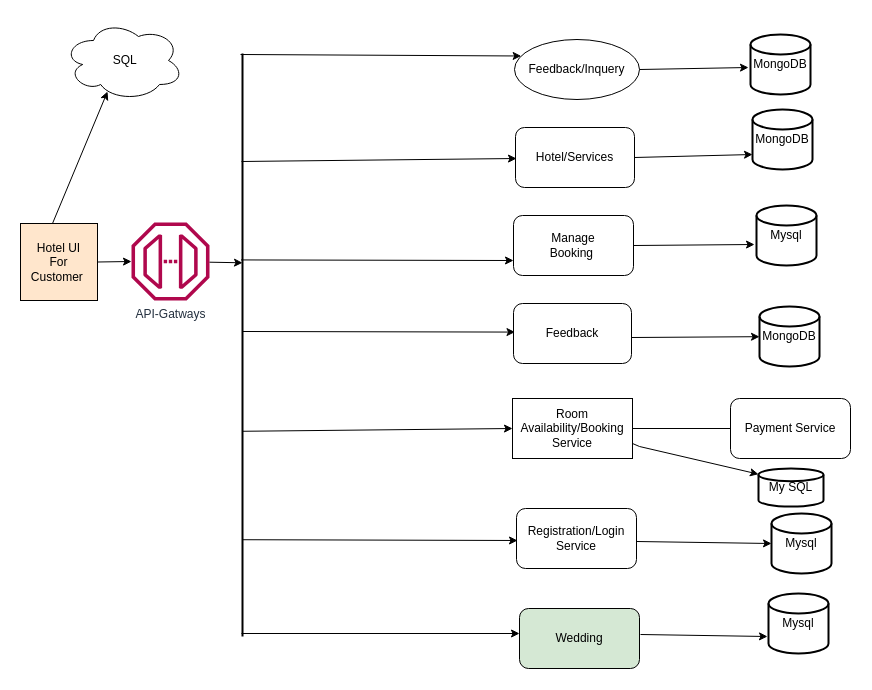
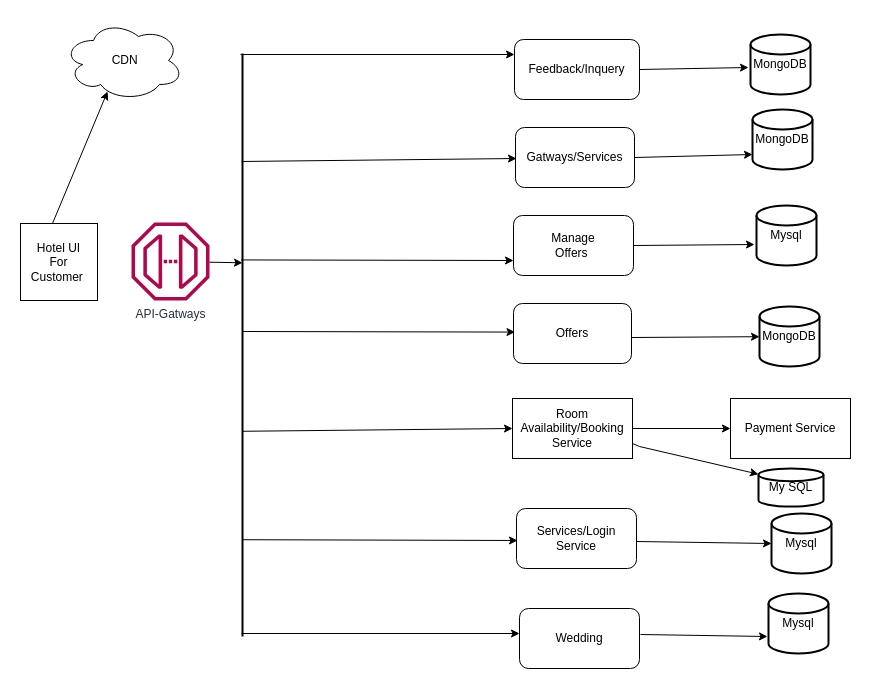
node "SQL": label "SQL" -> "CDN"
node "Feedback/Inquery": shape ellipse -> rounded rectangle
node "Hotel/Services": label "Hotel/Services" -> "Gatways/Services"
node "Manage Booking": label "Manage Booking" -> "Manage Offers"
node "Hotel UI For Customer": fillcolor #ffe6cc -> #ffffff
edge "Hotel UI For Customer" -> "API-Gatways": removed
node "Feedback": label "Feedback" -> "Offers"
edge "Room Availability/Booking Service" -- "Payment Service": arrowhead none -> classic
node "Payment Service": shape rounded rectangle -> rectangle
node "Registration/Login Service": label "Registration/Login Service" -> "Services/Login Service"
node "Wedding": fillcolor #d5e8d4 -> #ffffff
